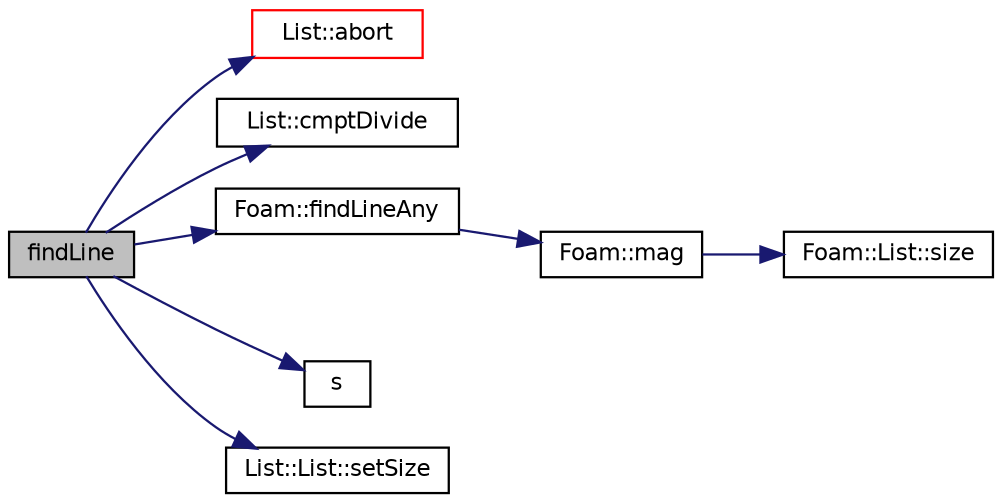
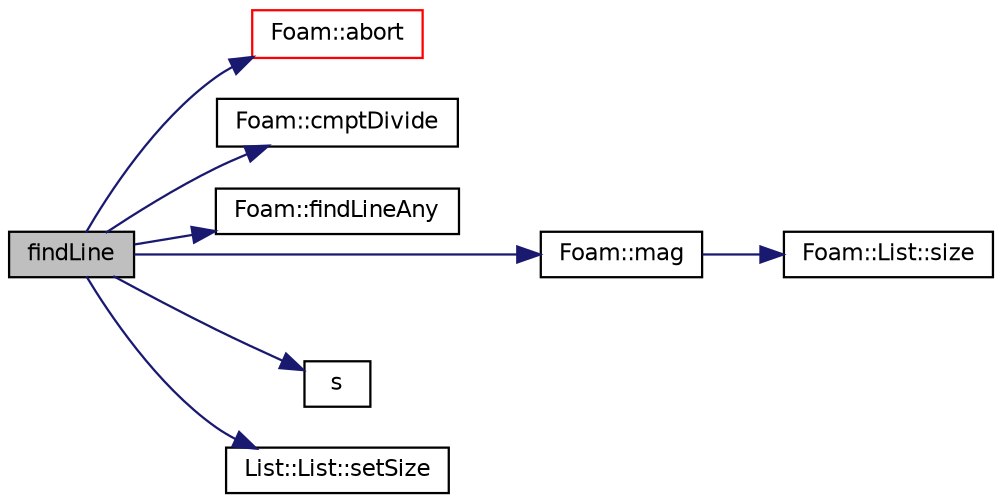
node "List::abort": label "List::abort" -> "Foam::abort"
node "List::cmptDivide": label "List::cmptDivide" -> "Foam::cmptDivide"
edge "Foam::findLineAny" -> "Foam::mag": now "findLine" -> "Foam::mag"
